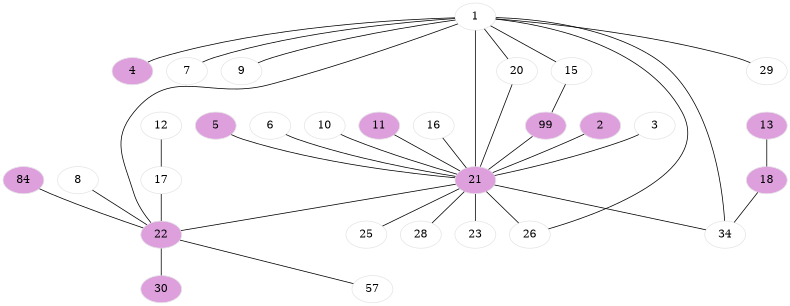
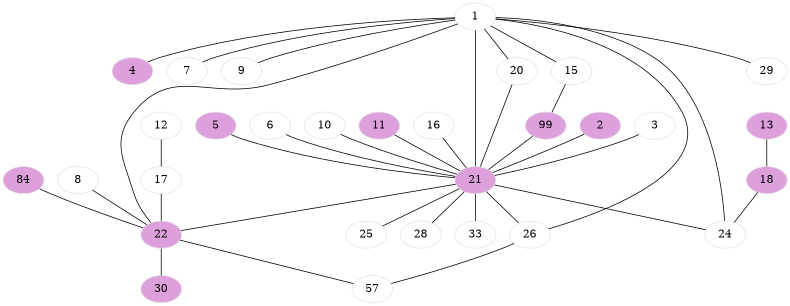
node "23": label "23" -> "33"
node "34": label "34" -> "24"
edge "26" -- "57": added
